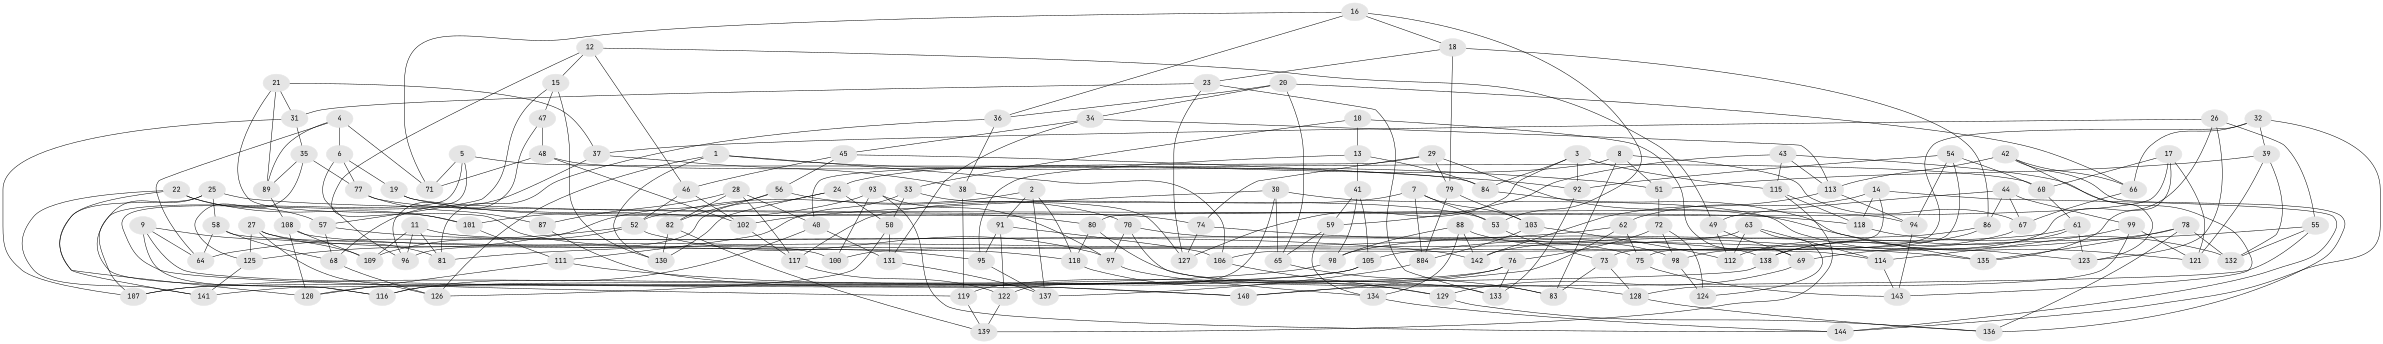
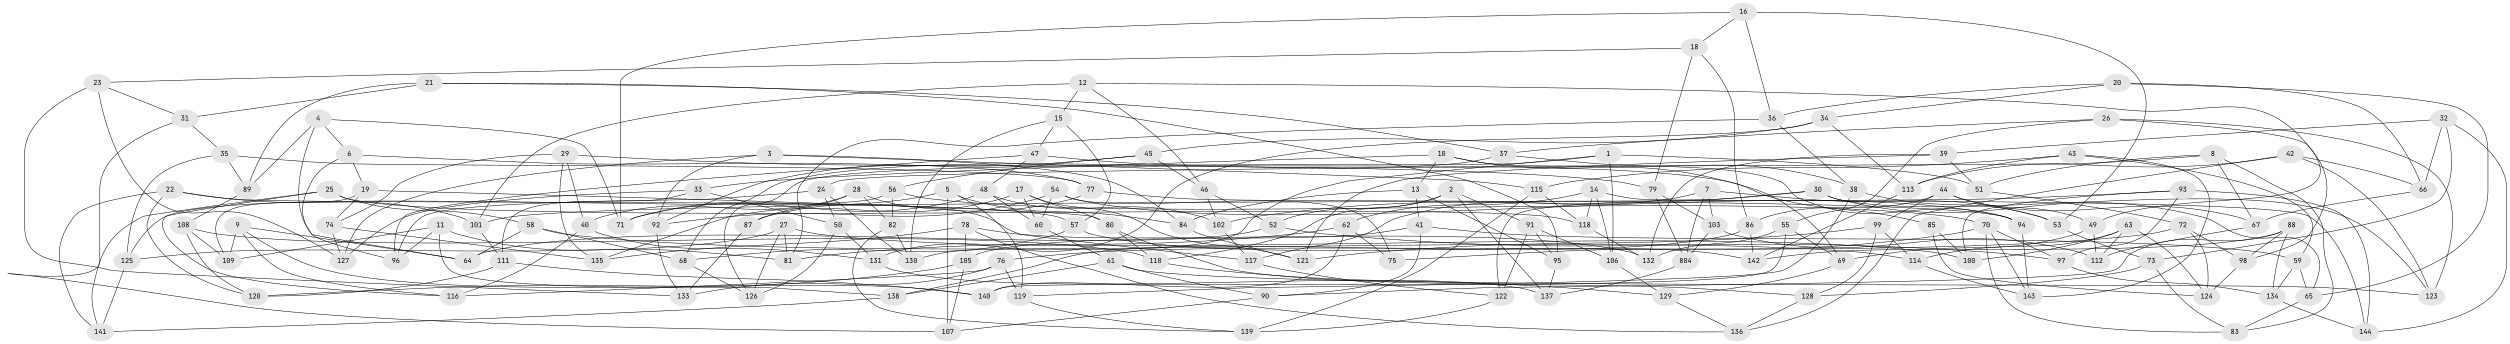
edge "113" -- "94": now "10" -- "94"
node "85": added
edge "52" -- "109": now "19" -- "109"
edge "75" -- "143": now "70" -- "143"
